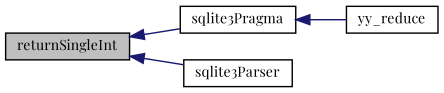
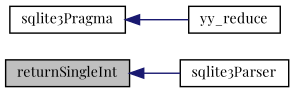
edge "sqlite3Pragma" -> "returnSingleInt": removed
